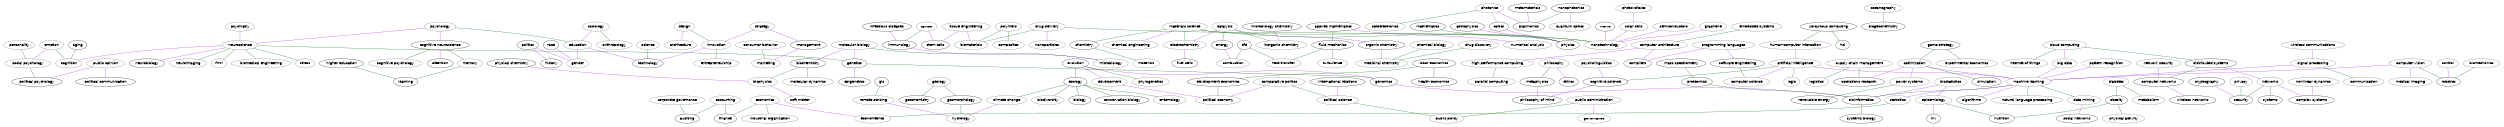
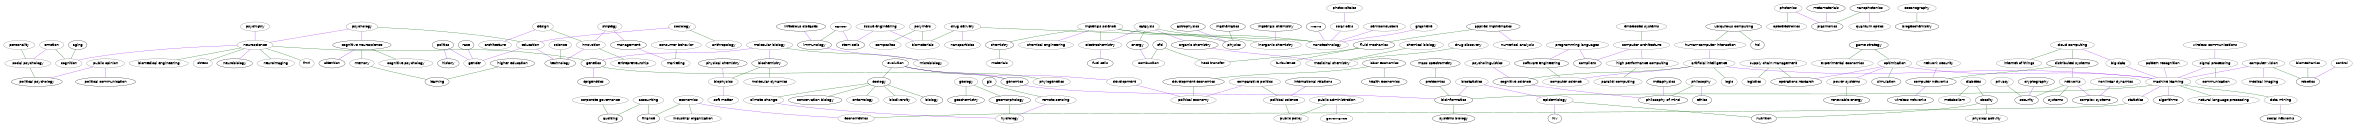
node "microbiology chemistry": label "microbiology chemistry" -> "materials chemistry"
node "optics": removed
edge "philosophy" -- "metaphysics": now "philosophy" -- "philosophy of mind"
